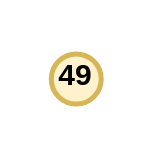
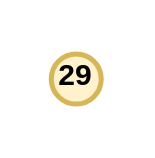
node "49": label "49" -> "29"
